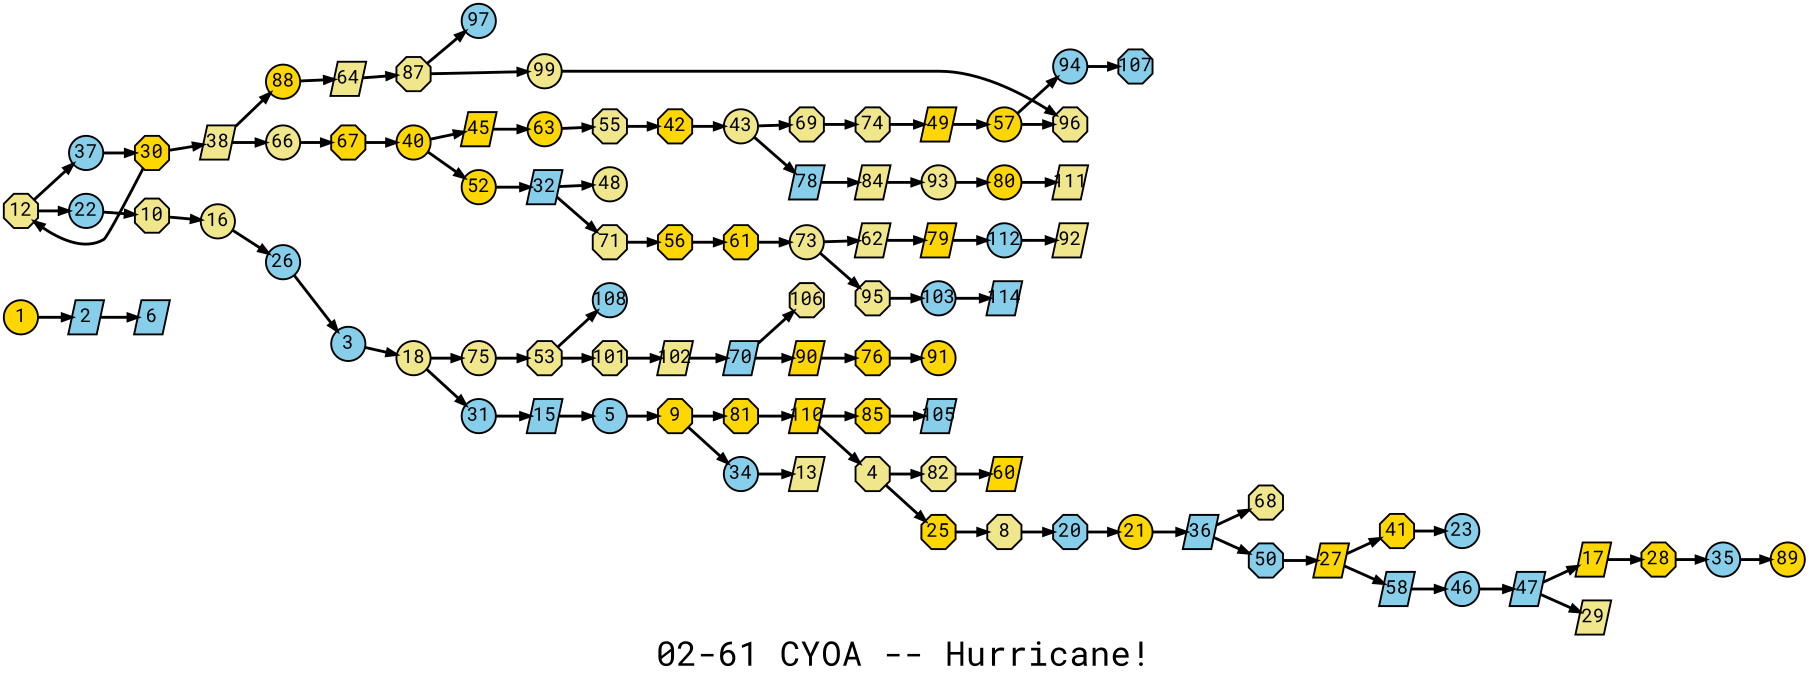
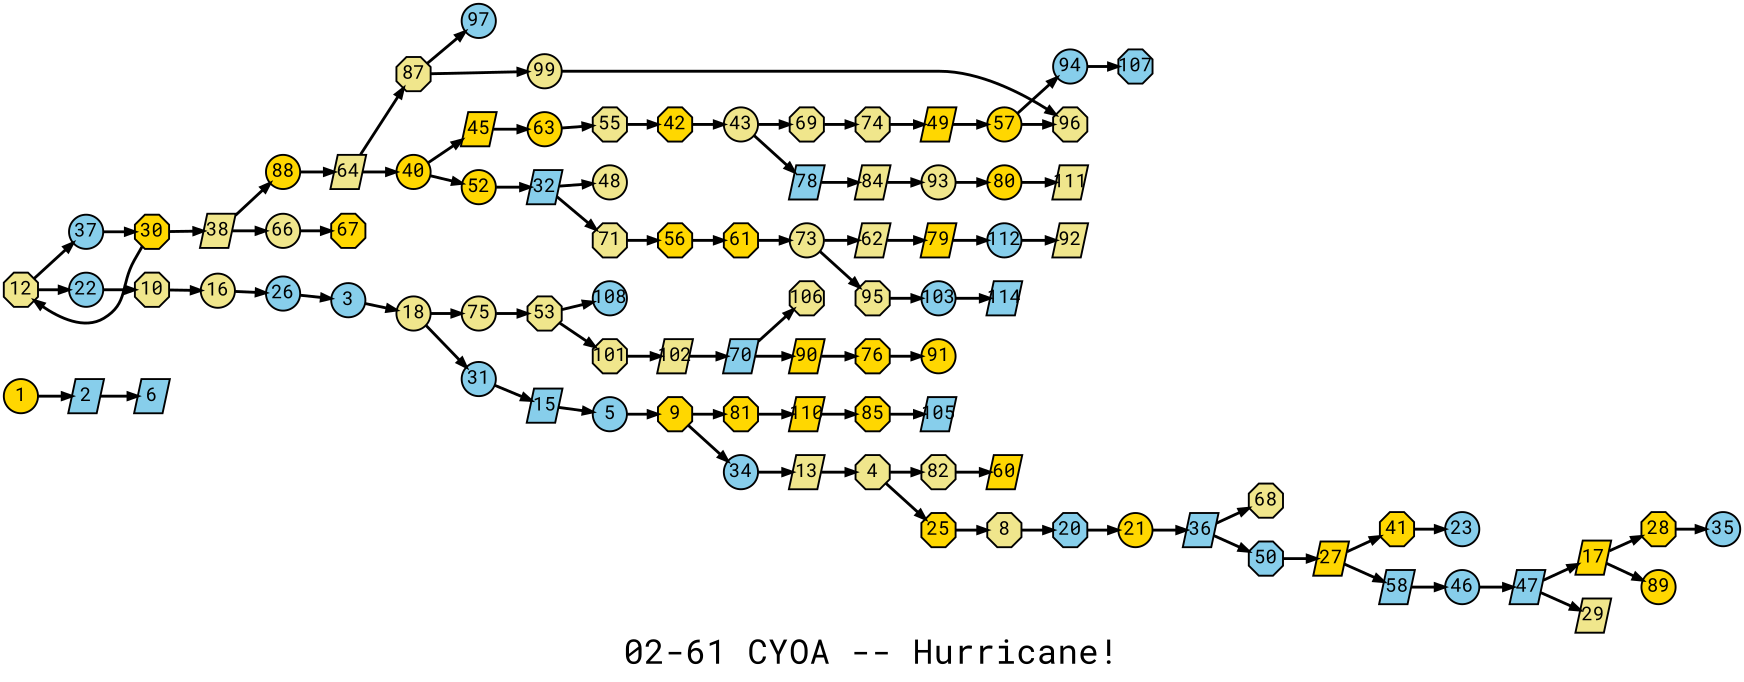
edge "67" -> "40": now "64" -> "40"
edge "110" -> "4": now "13" -> "4"
edge "35" -> "89": now "17" -> "89"
